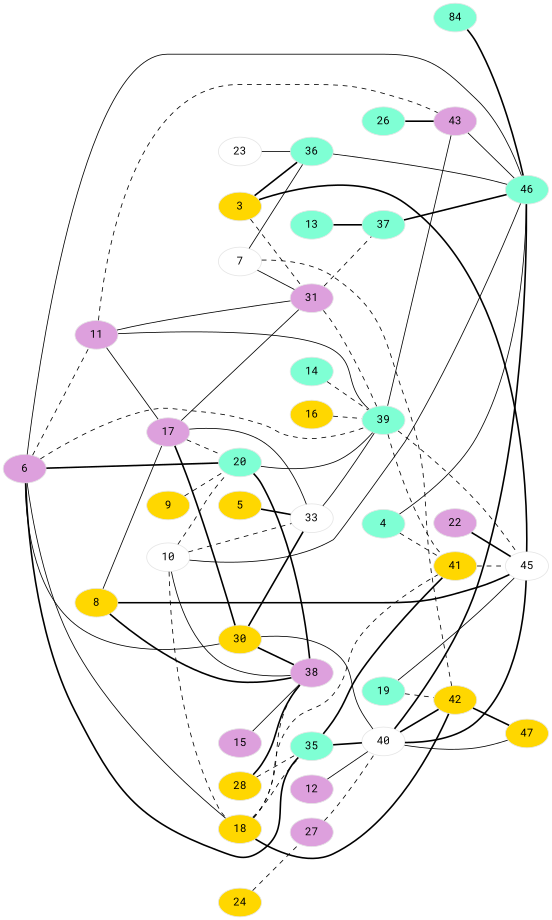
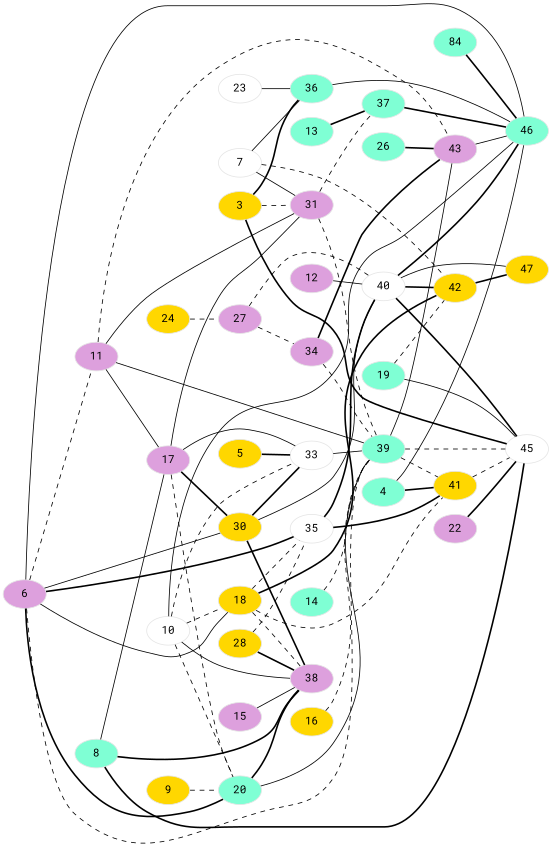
node "34": added
edge "4" -- "41": style dashed -> bold
node "8": fillcolor gold -> aquamarine
node "35": fillcolor aquamarine -> white
